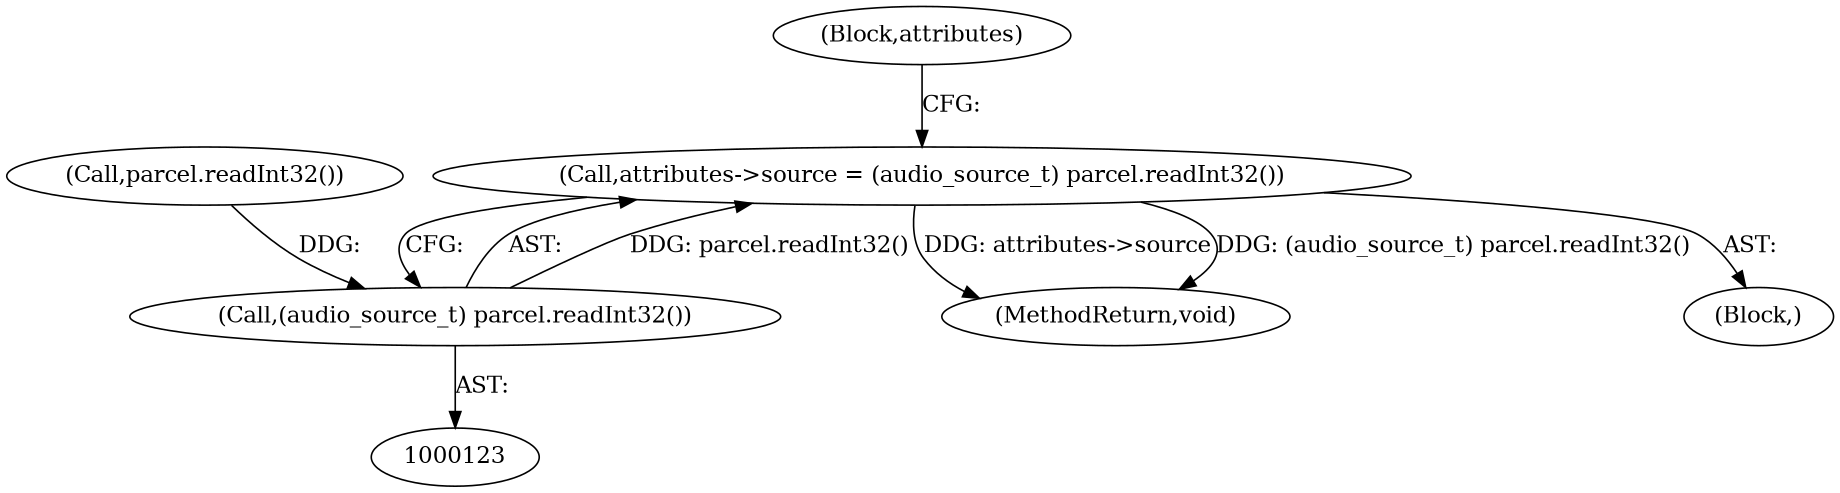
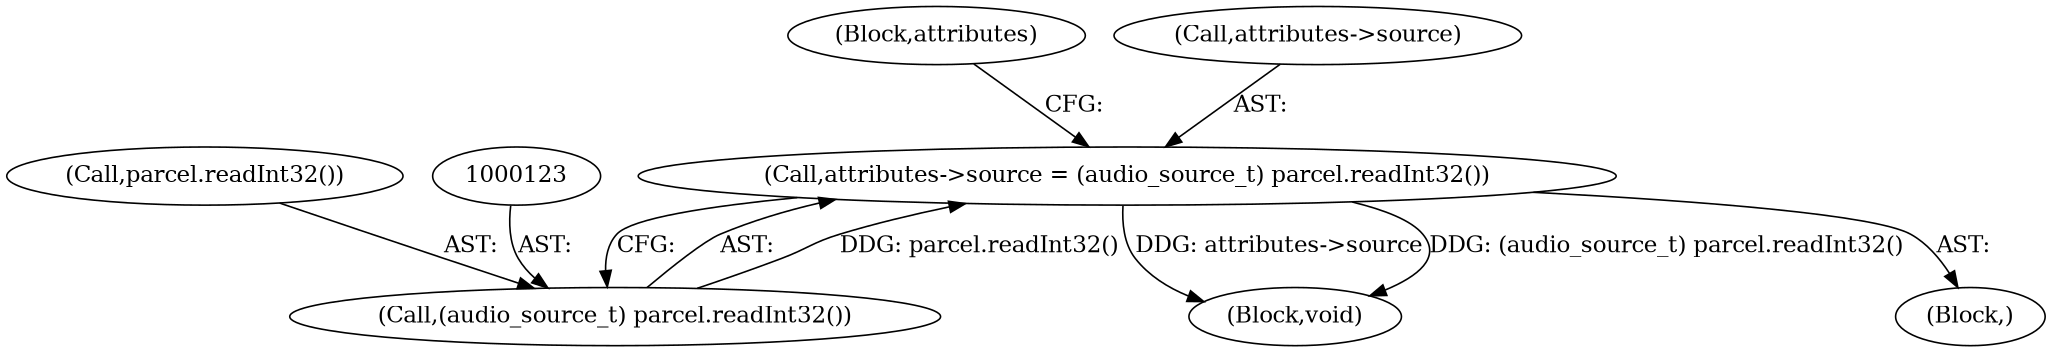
node "(Call,attributes->source)": added
edge "(Call,parcel.readInt32())" -> "(Call,(audio_source_t) parcel.readInt32())": label "DDG: " -> "AST: "
node "(MethodReturn,void)": label "(MethodReturn,void)" -> "(Block,void)"
edge "(Call,(audio_source_t) parcel.readInt32())" -> "1000123": reversed
